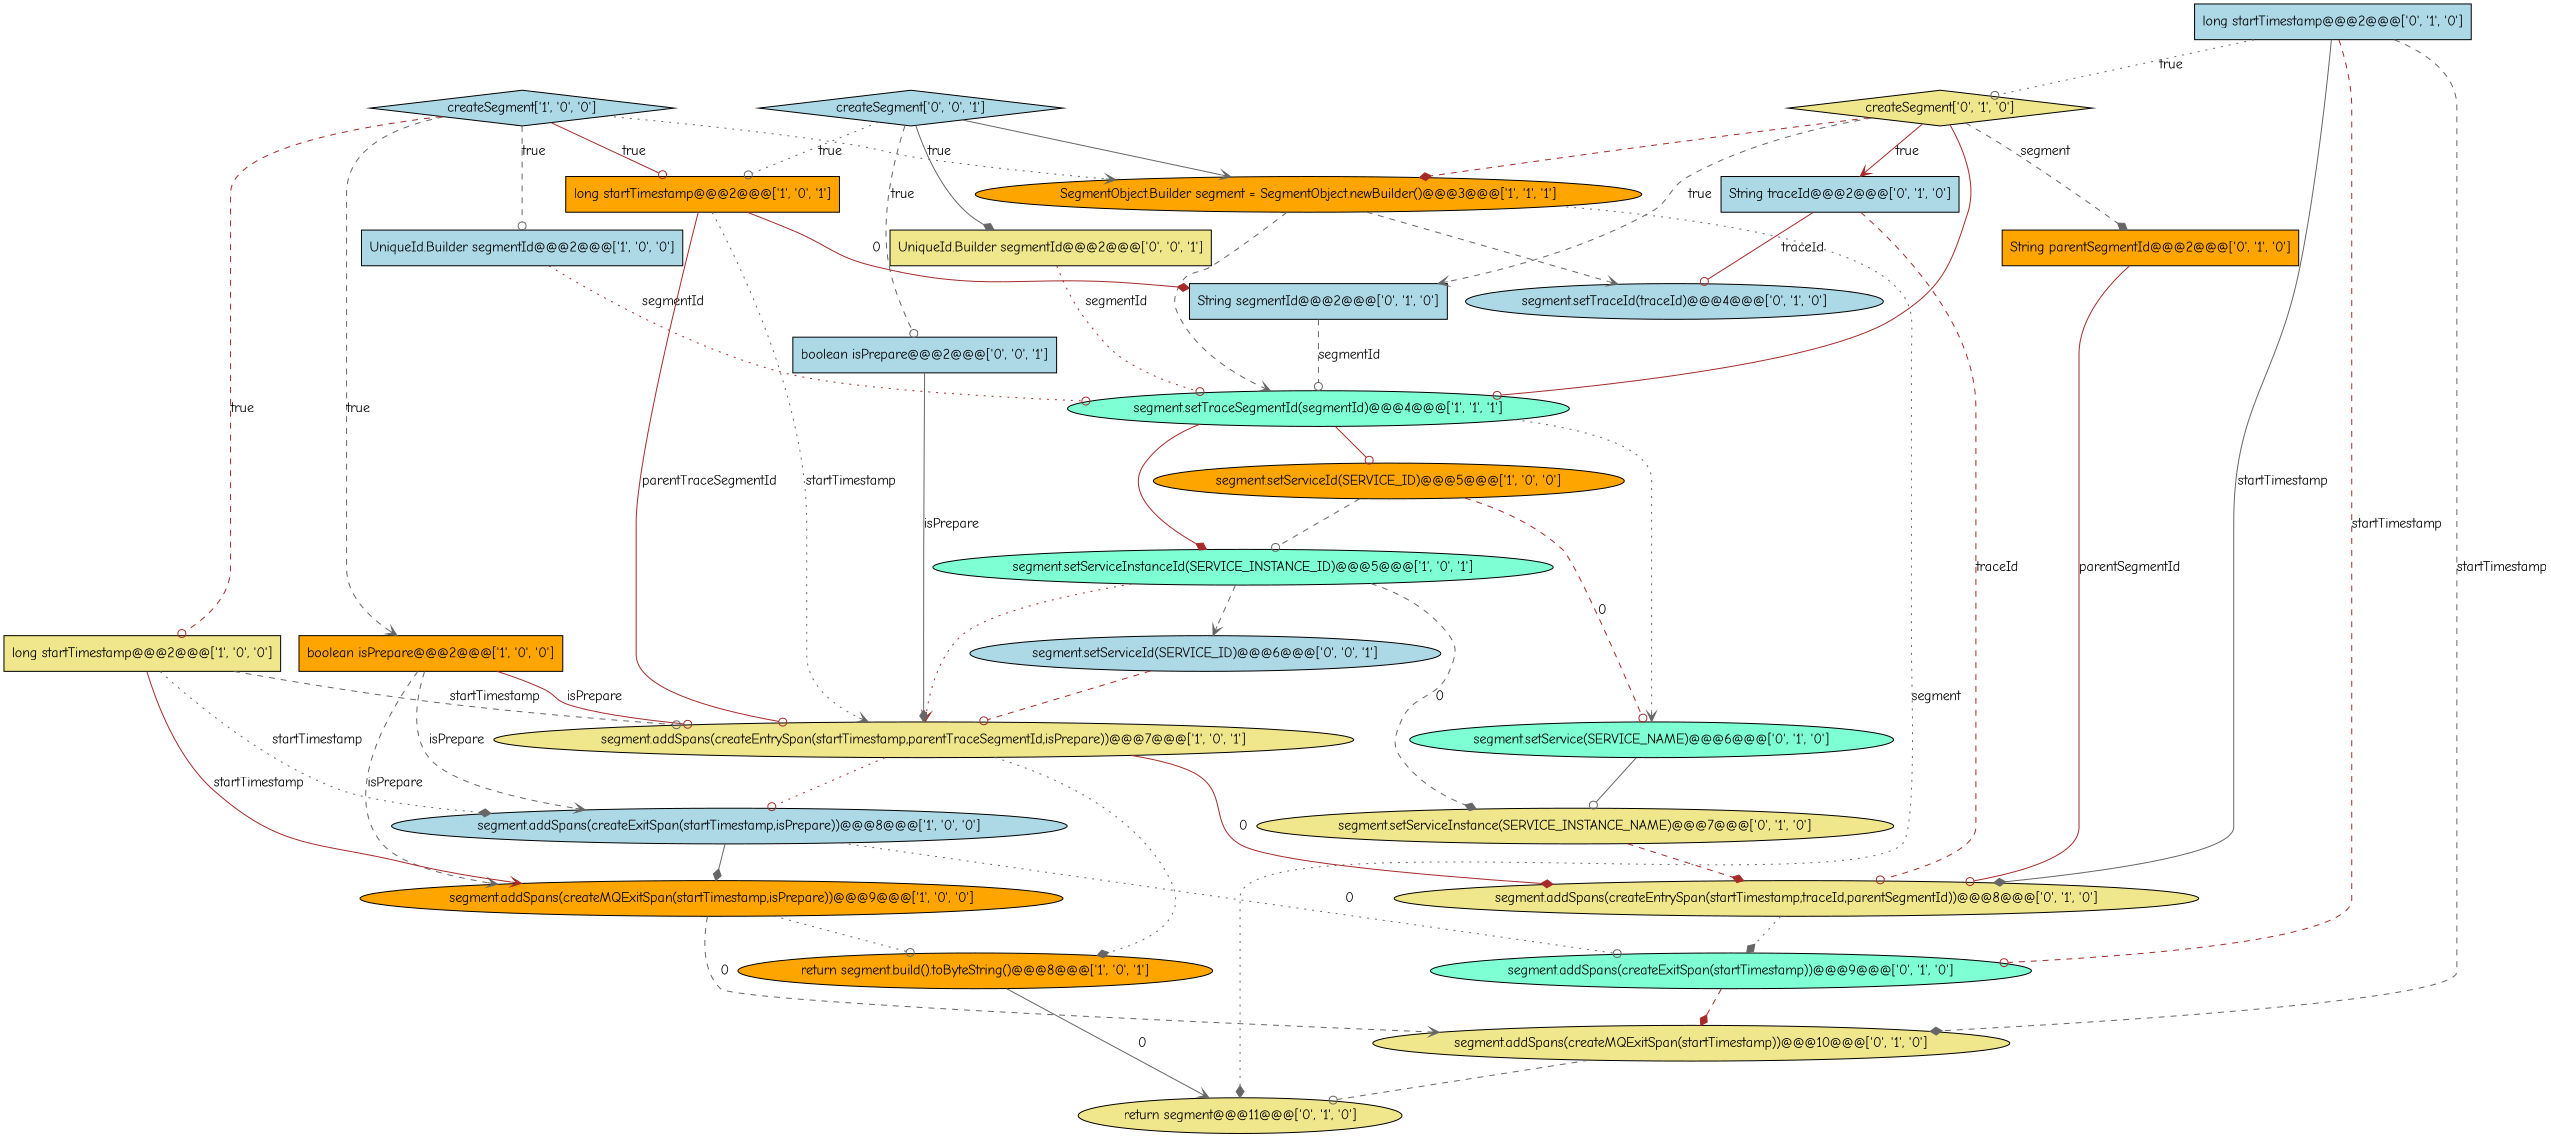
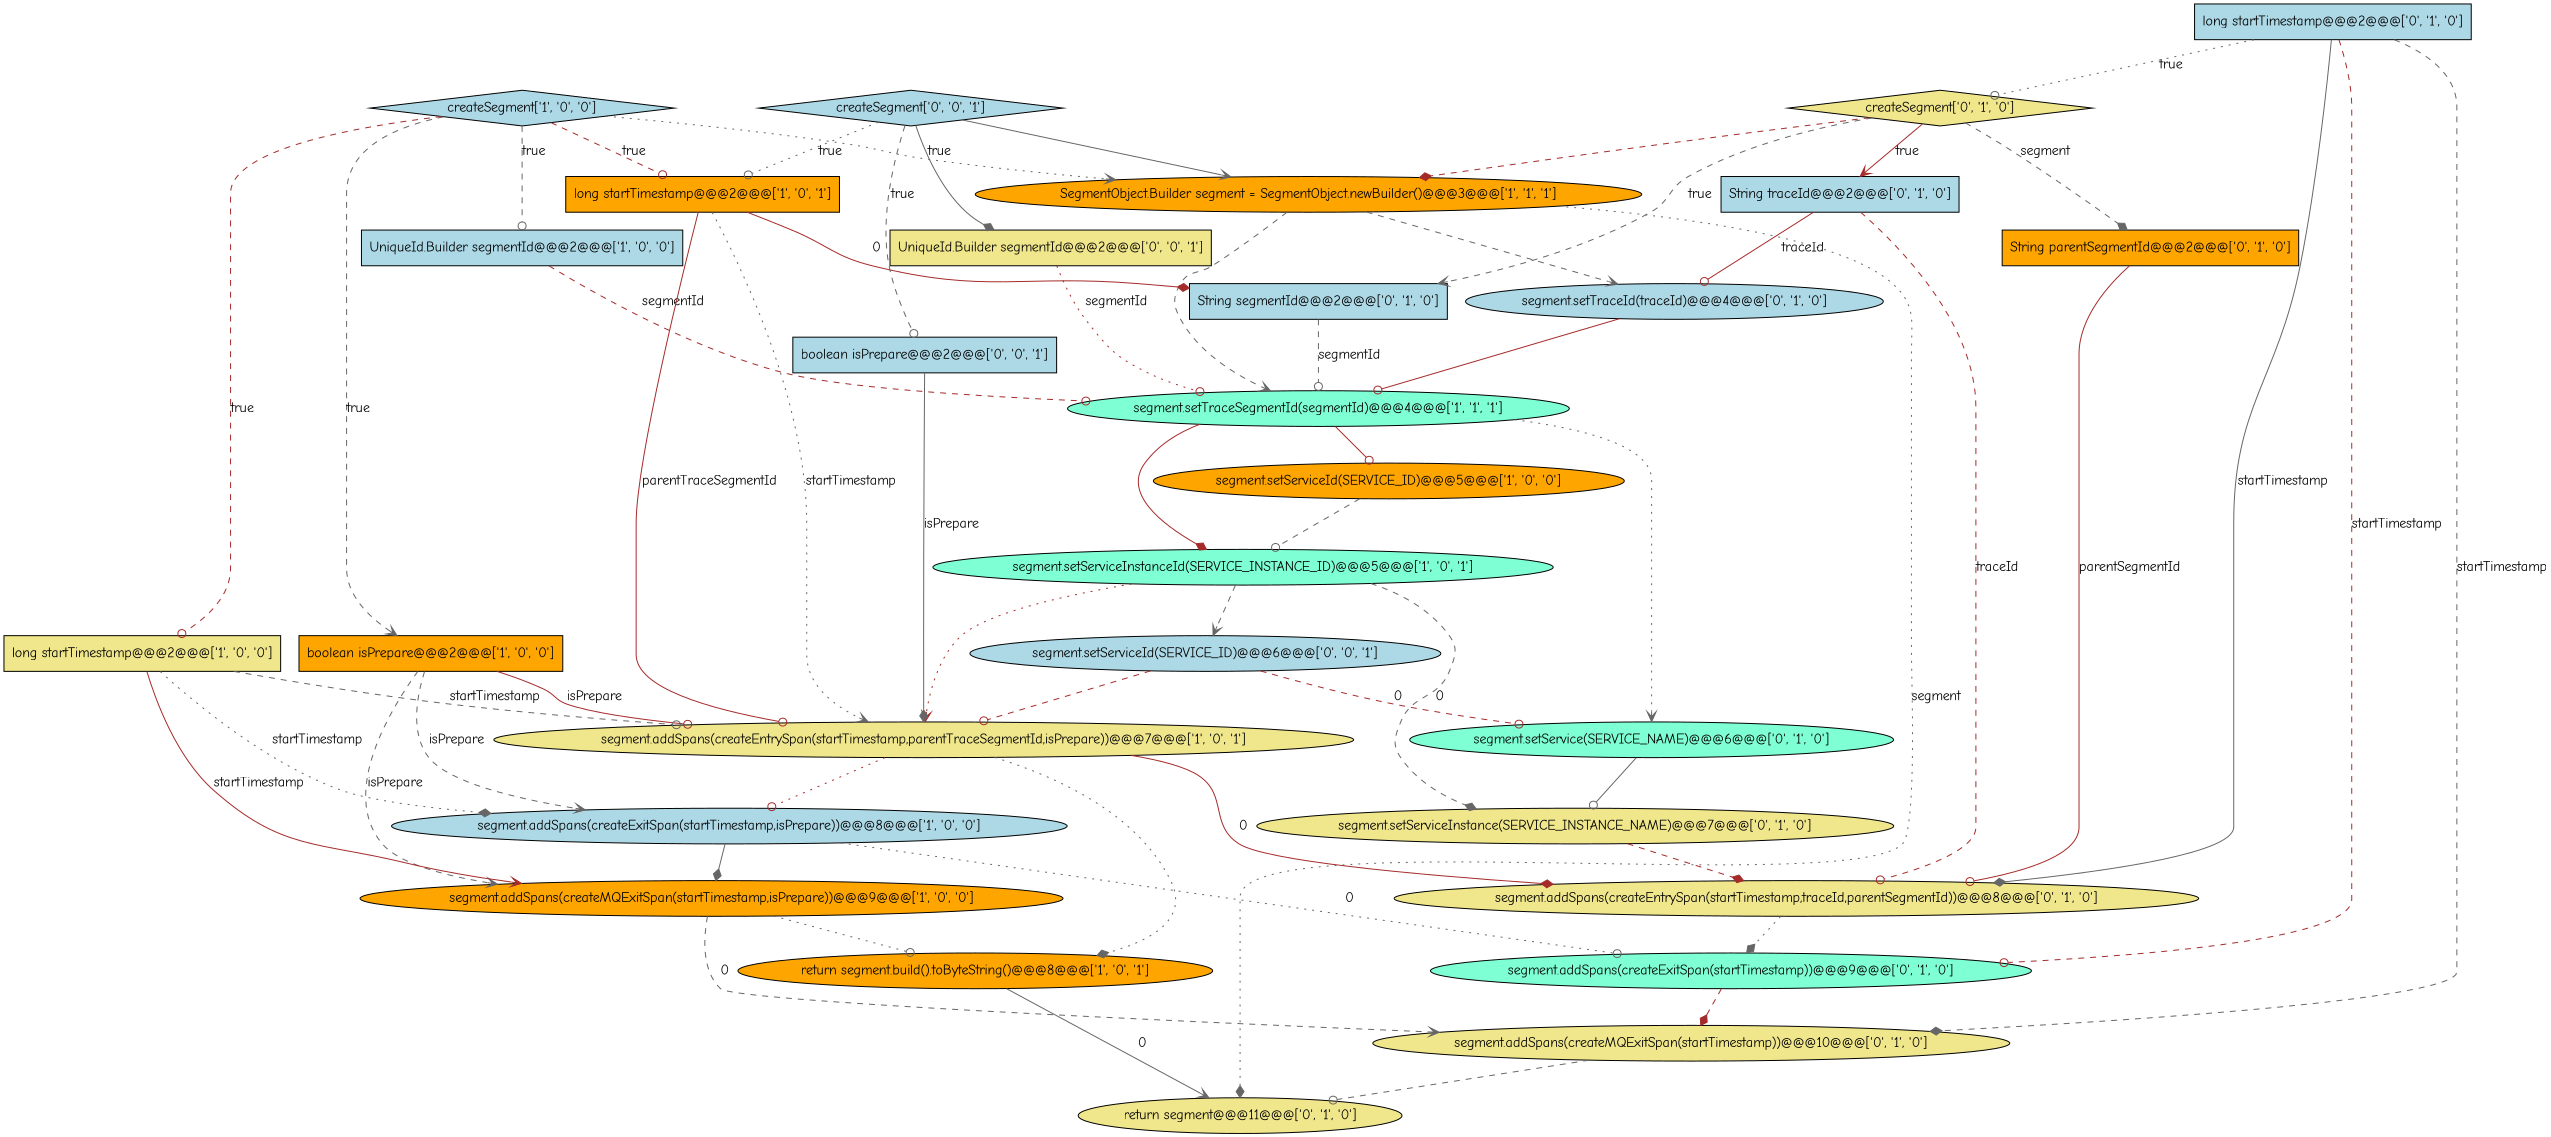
edge "createSegment['1', '0', '0']" -> "long startTimestamp@@@2@@@['1', '0', '1']": style solid -> dashed
edge "createSegment['0', '1', '0']" -> "segment.setTraceSegmentId(segmentId)@@@4@@@['1', '1', '1']": now "segment.setTraceId(traceId)@@@4@@@['0', '1', '0']" -> "segment.setTraceSegmentId(segmentId)@@@4@@@['1', '1', '1']"
edge "UniqueId.Builder segmentId@@@2@@@['1', '0', '0']" -> "segment.setTraceSegmentId(segmentId)@@@4@@@['1', '1', '1']": style dotted -> dashed
edge "segment.setServiceId(SERVICE_ID)@@@5@@@['1', '0', '0']" -> "segment.setService(SERVICE_NAME)@@@6@@@['0', '1', '0']": now "segment.setServiceId(SERVICE_ID)@@@6@@@['0', '0', '1']" -> "segment.setService(SERVICE_NAME)@@@6@@@['0', '1', '0']"
